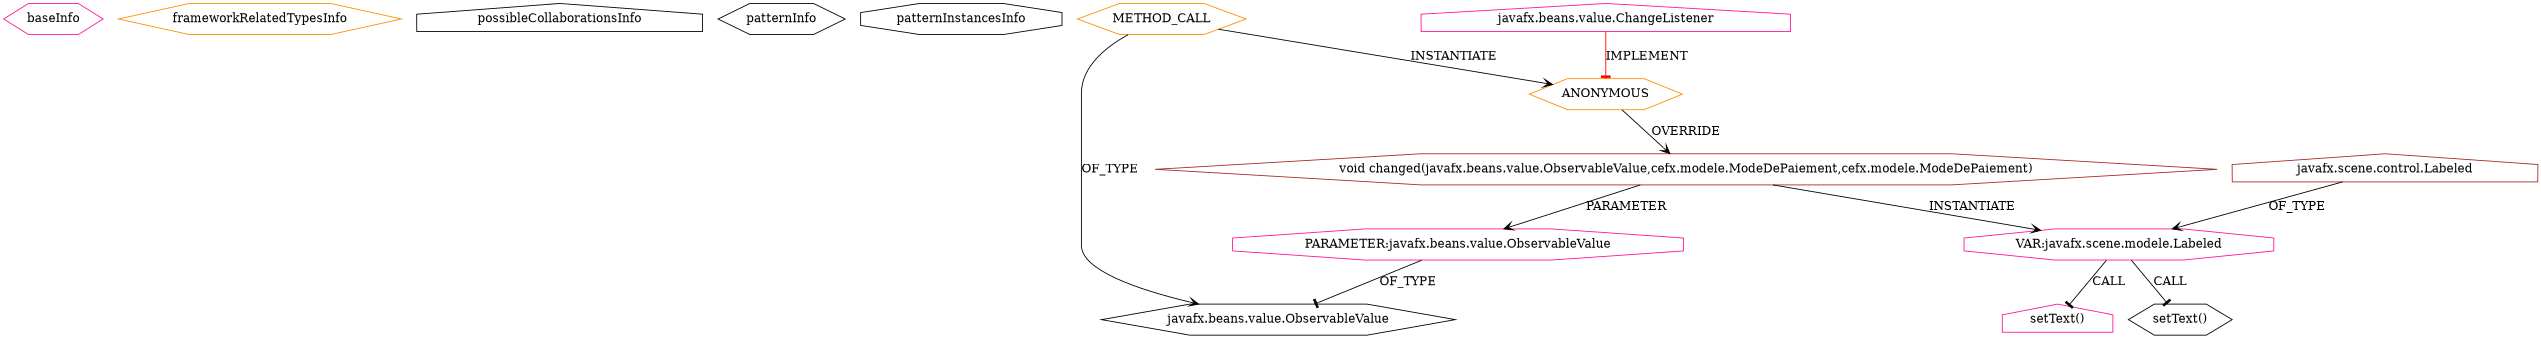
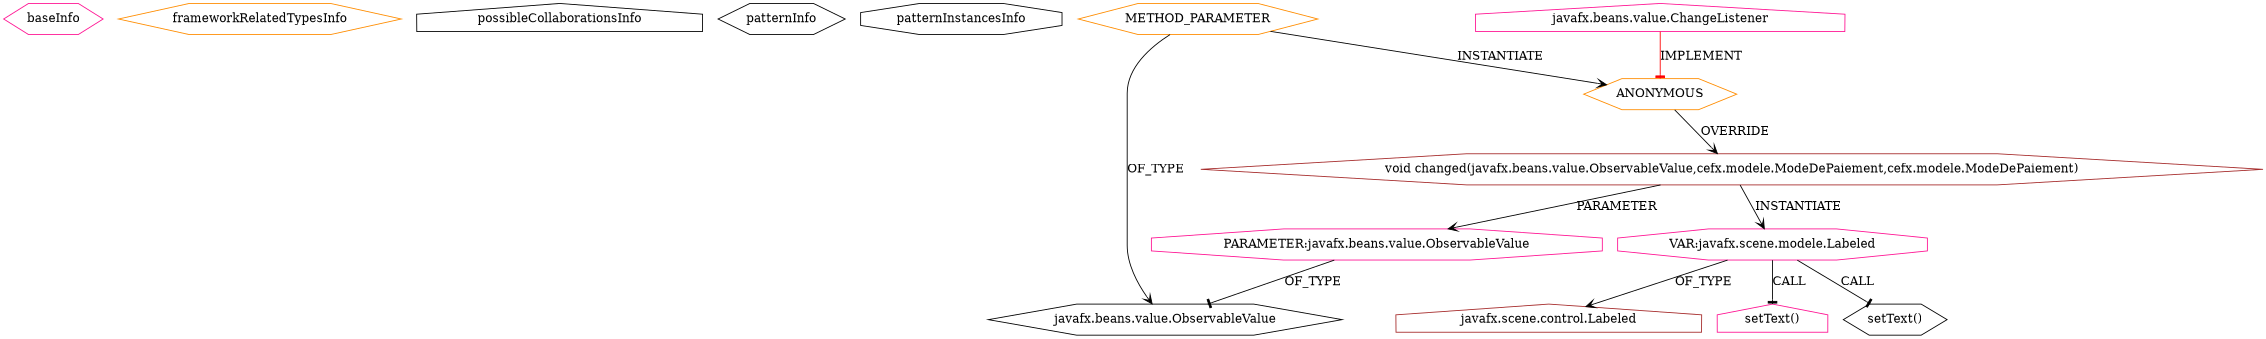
node "METHOD_CALL": label "METHOD_CALL" -> "METHOD_PARAMETER"
edge "javafx.scene.control.Labeled" -> "VAR:javafx.scene.modele.Labeled": reversed
